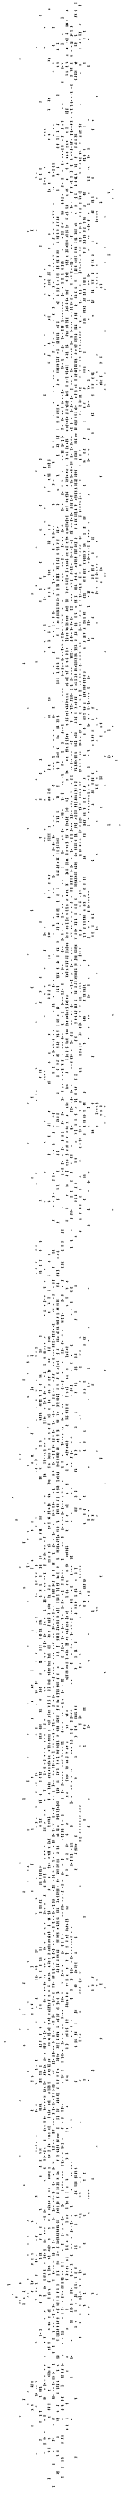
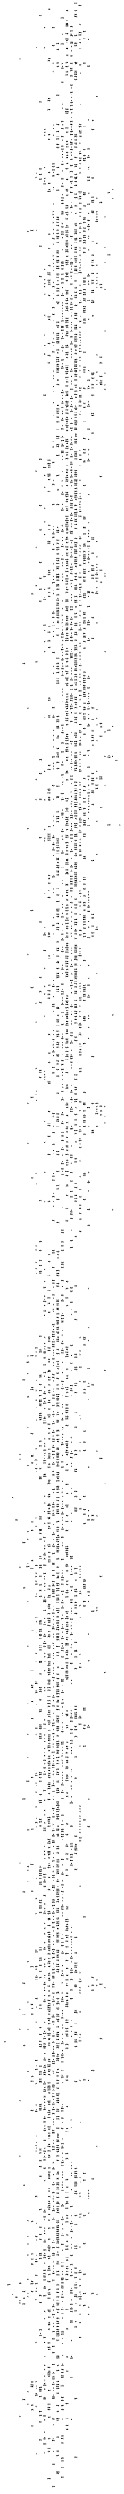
edge "bpv" -- "kfr": removed, label "bpv_kfr"
edge "zql" -- "cjn": now "zql" -- "hjb"
